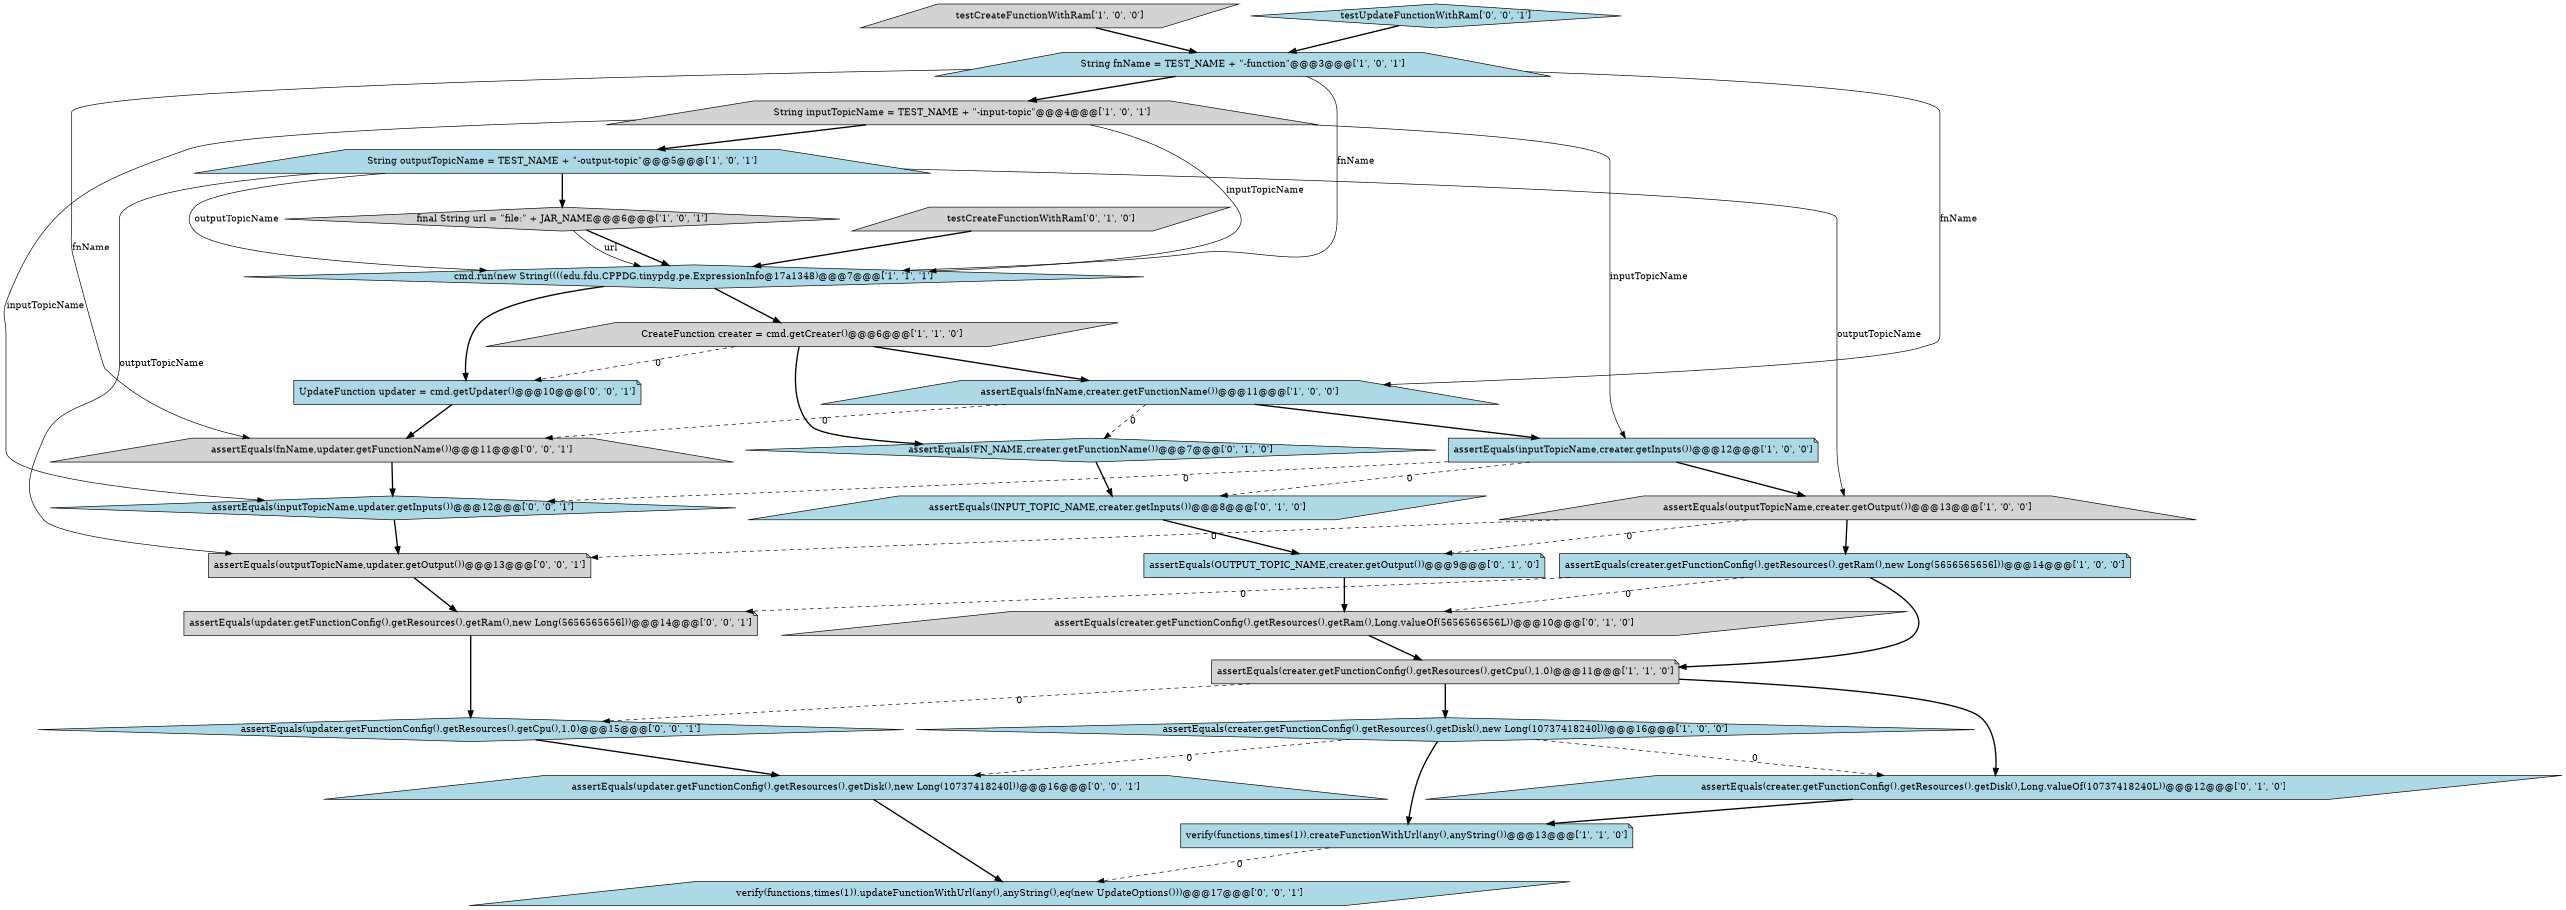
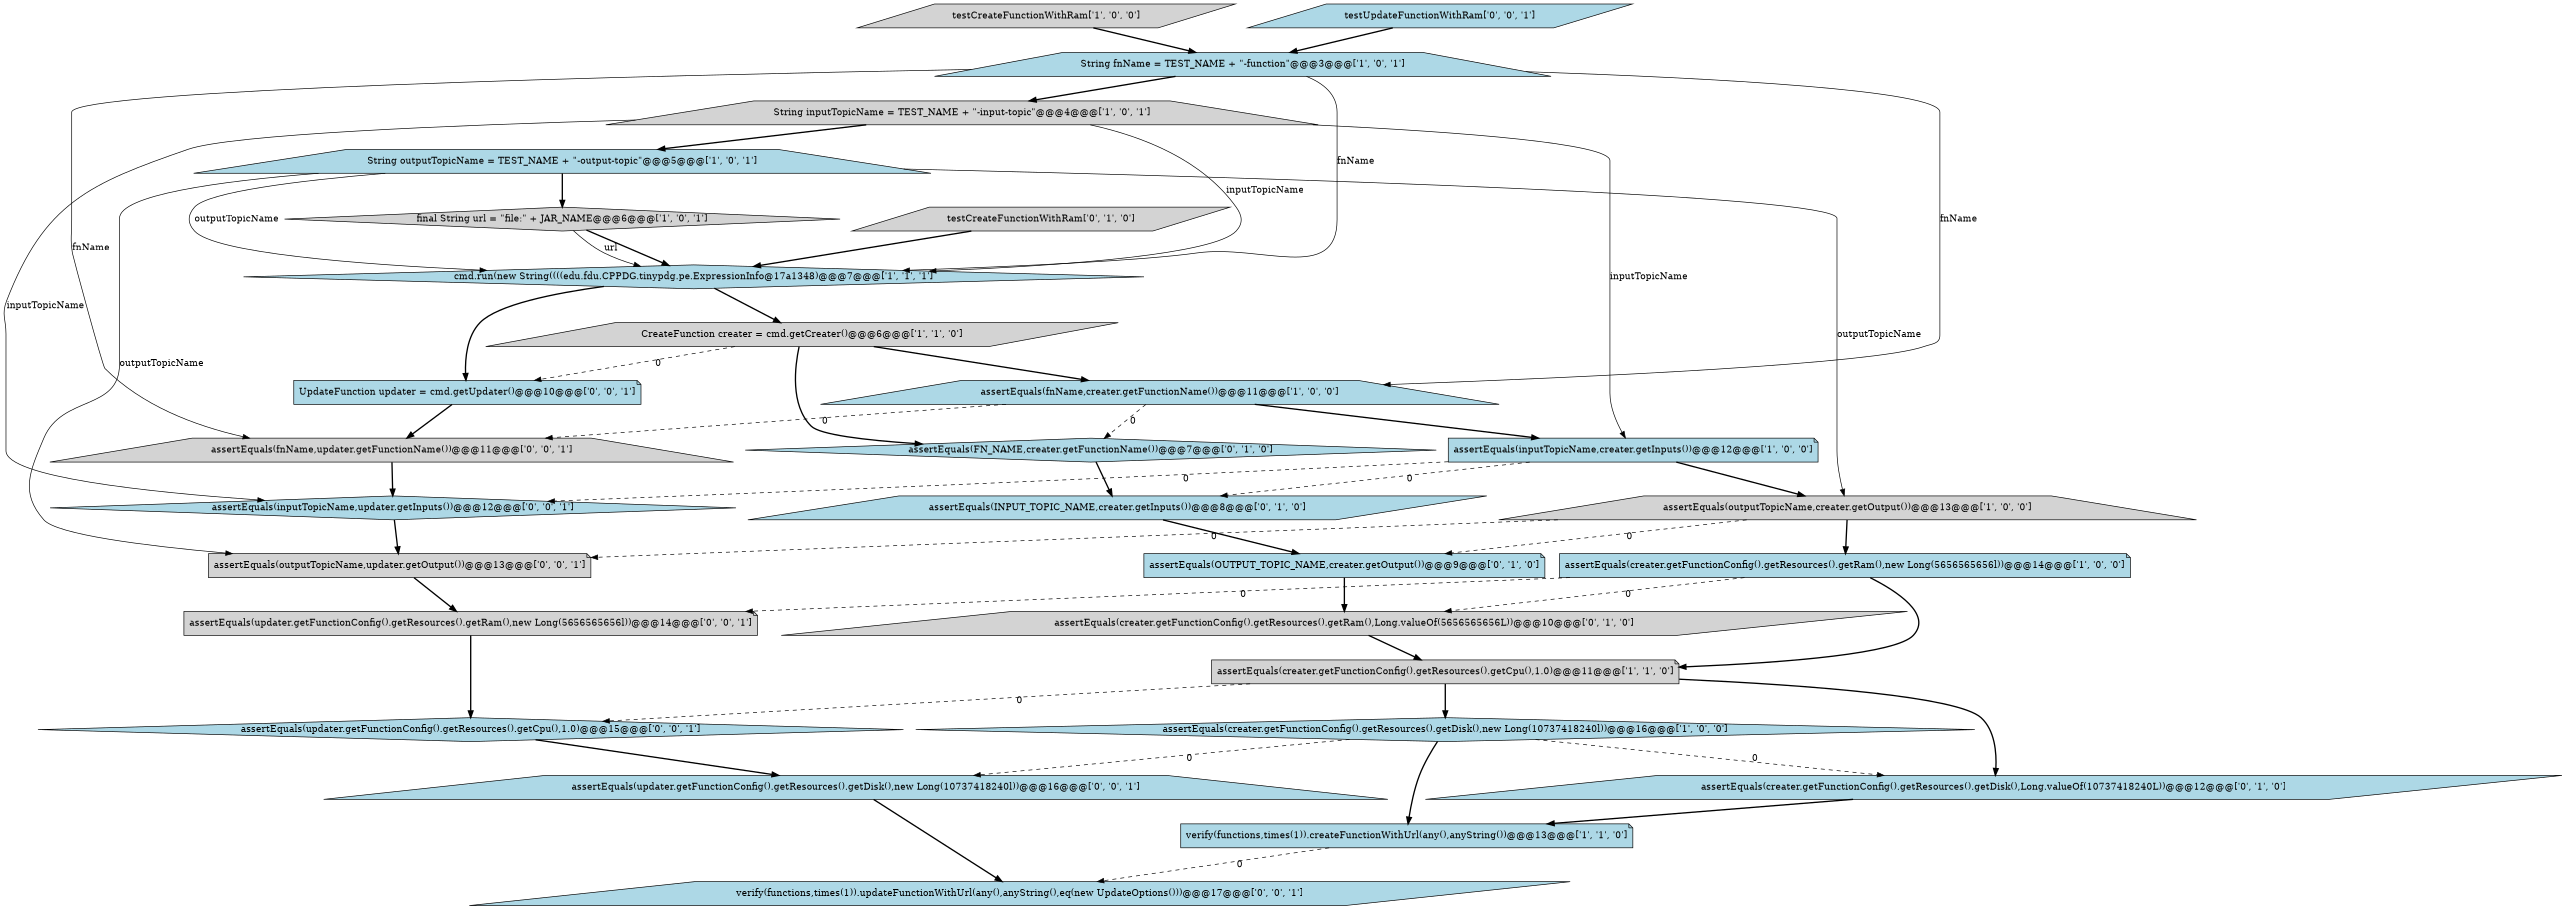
node "testUpdateFunctionWithRam['0', '0', '1']": shape diamond -> parallelogram
